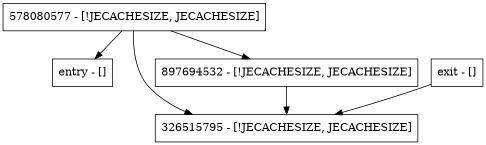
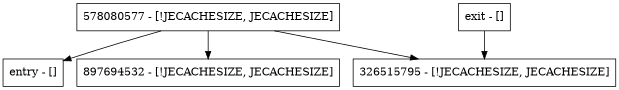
edge "897694532 - [!JECACHESIZE, JECACHESIZE]" -> "326515795 - [!JECACHESIZE, JECACHESIZE]": removed
